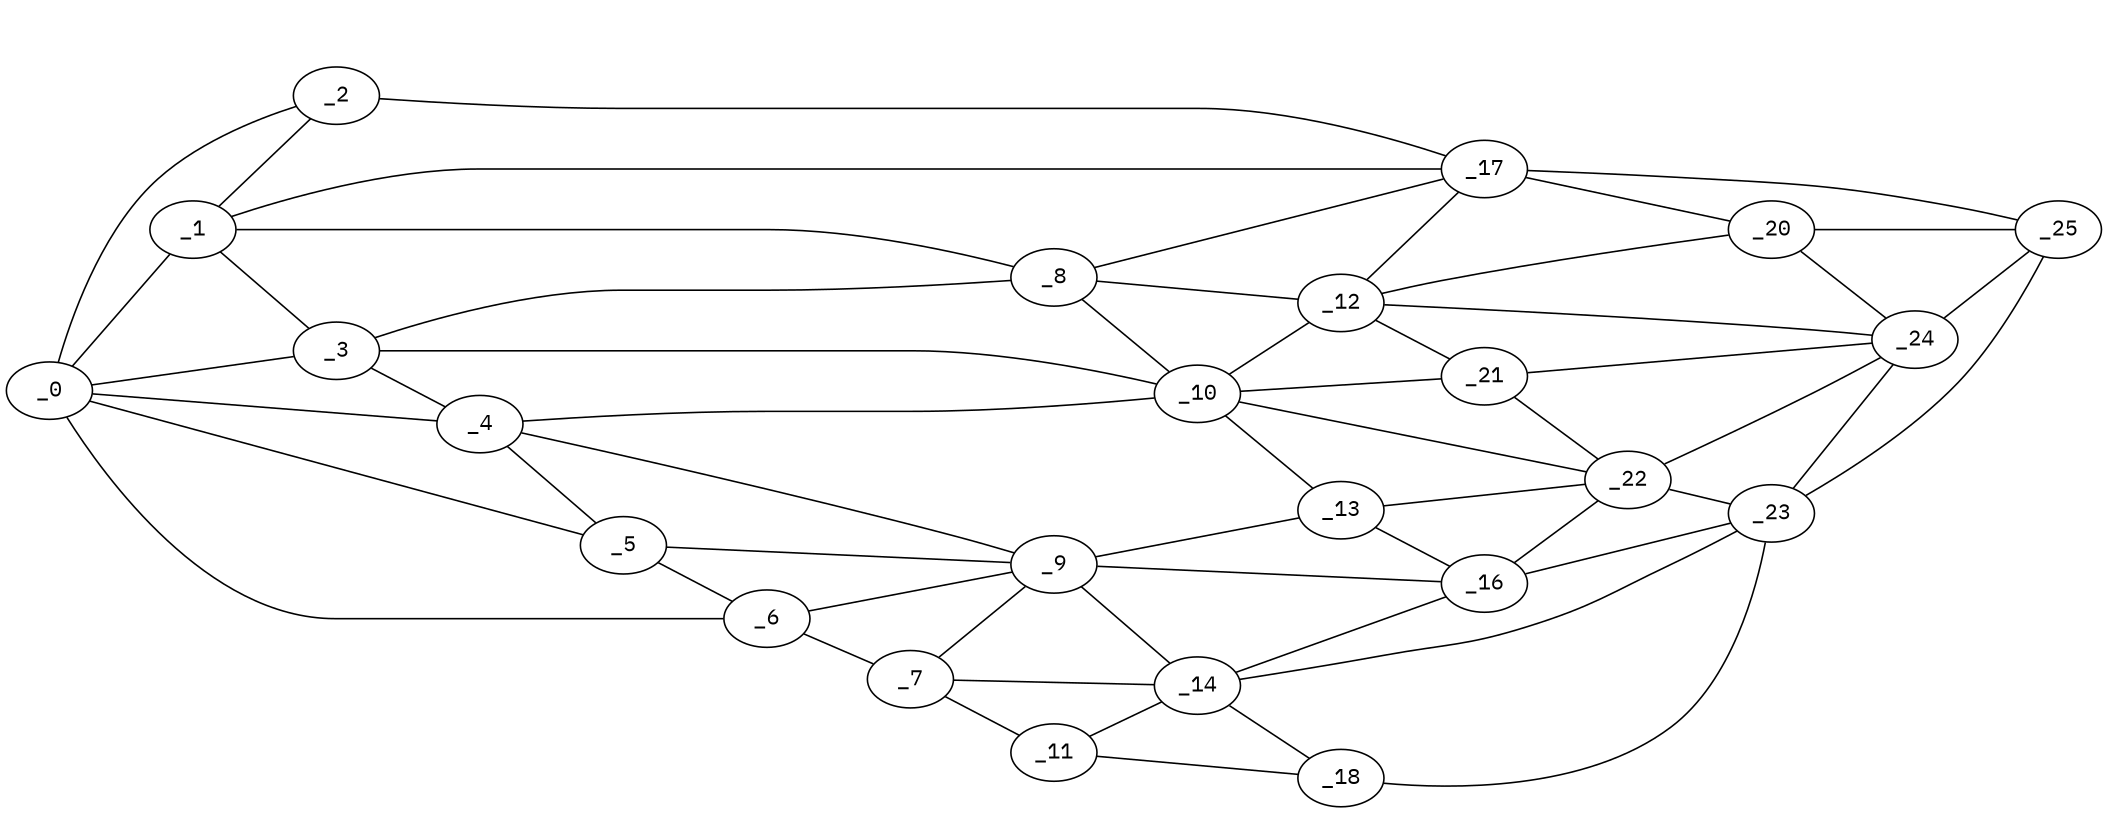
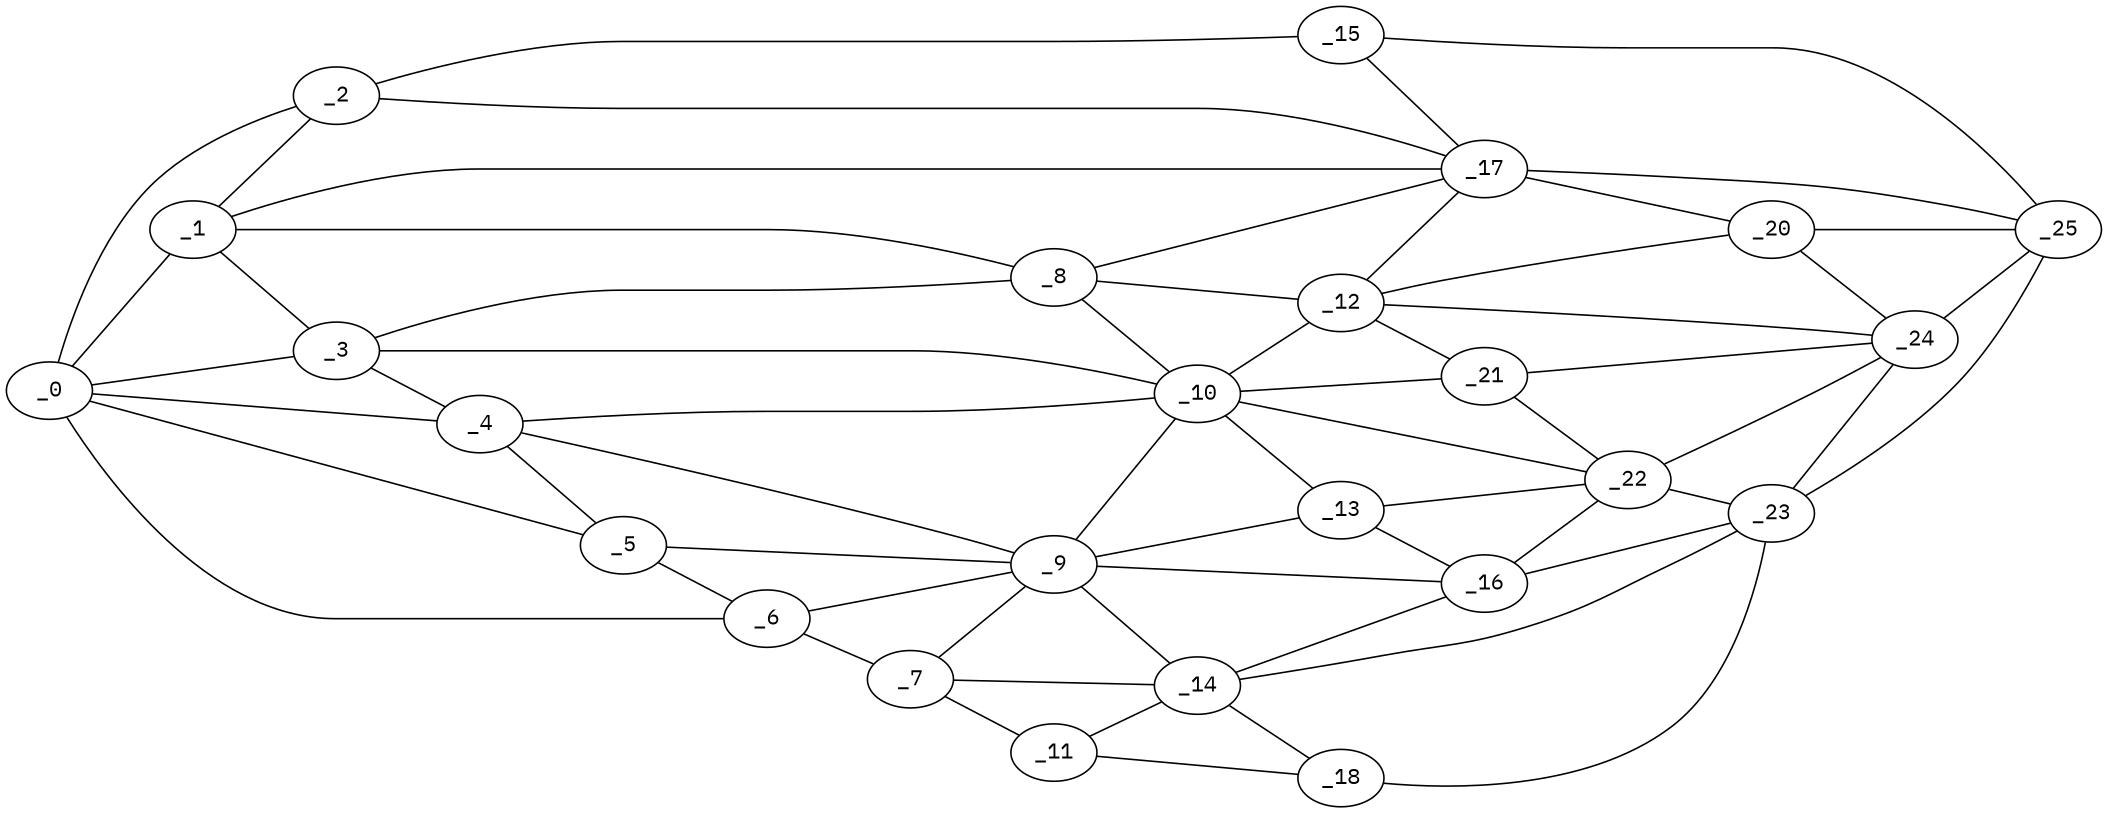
node "_15": added
edge "_10" -- "_9": added
